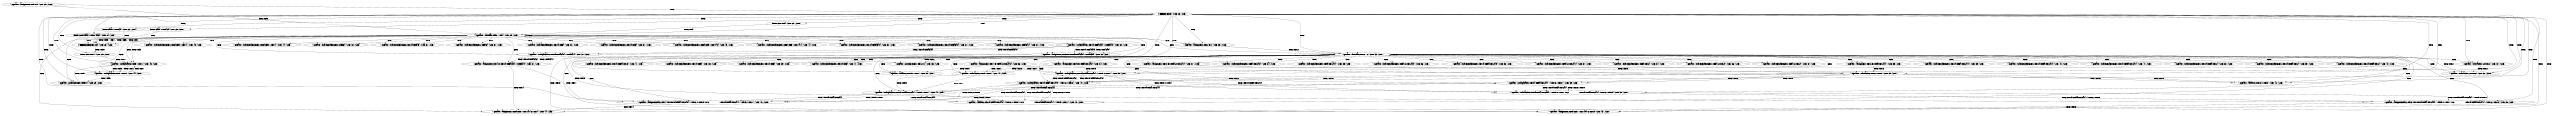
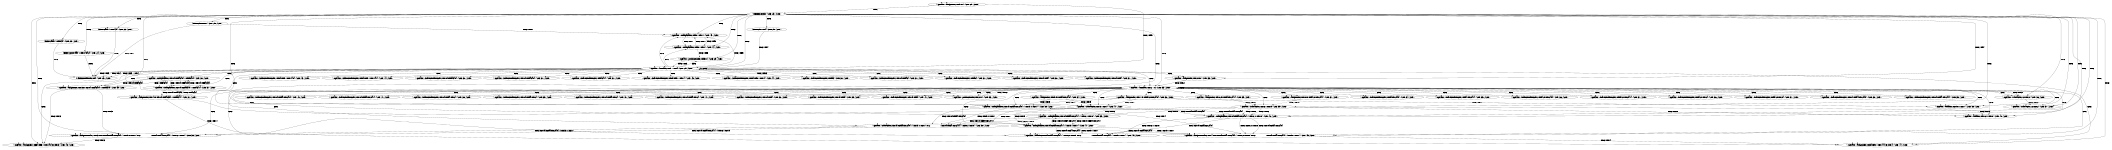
edge "(METHOD,FUN3)<SUB>23</SUB>" -> "(<operator>.lessThan,VAR5 < VAR4)<SUB>29</SUB>": label "VAR: " -> "DDG: "
edge "(METHOD,FUN3)<SUB>23</SUB>" -> "(<operator>.assignment,VAR12 = 0)<SUB>33</SUB>": label "DDG: " -> "DDG: VAR4"
edge "(<operator>.lessThan,VAR5 < VAR4)<SUB>29</SUB>" -> "(<operator>.indirectIndexAccess,VAR9[6])<SUB>30</SUB>": label "CDG: " -> "DDG: VAR13"
edge "(METHOD_RETURN,void)<SUB>23</SUB>" -> "(PARAM,int VAR11)<SUB>25</SUB>": reversed
node "(<operator>.indirectIndexAccess,VAR9[VAR12])<SUB>34</SUB>": removed
edge "(<operator>.postIncrement,VAR5++)<SUB>29</SUB>" -> "(<operator>.multiplication,VAR5 * VAR11)<SUB>43</SUB>": now "(<operator>.postIncrement,VAR5++)<SUB>29</SUB>" -> "(<operator>.lessThan,VAR5 < VAR4)<SUB>29</SUB>"
edge "(<operator>.subtraction,12-VAR12)<SUB>37</SUB>" -> "(<operator>.subtraction,12-VAR12)<SUB>36</SUB>": reversed
